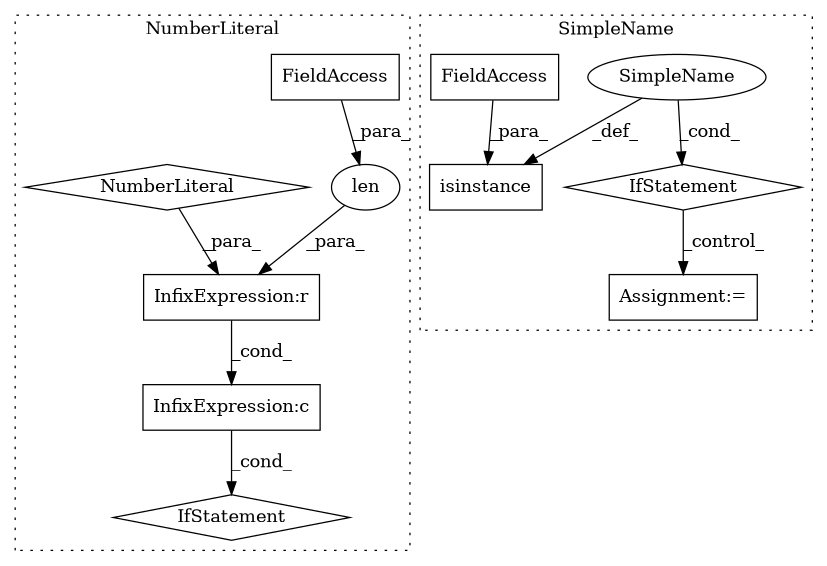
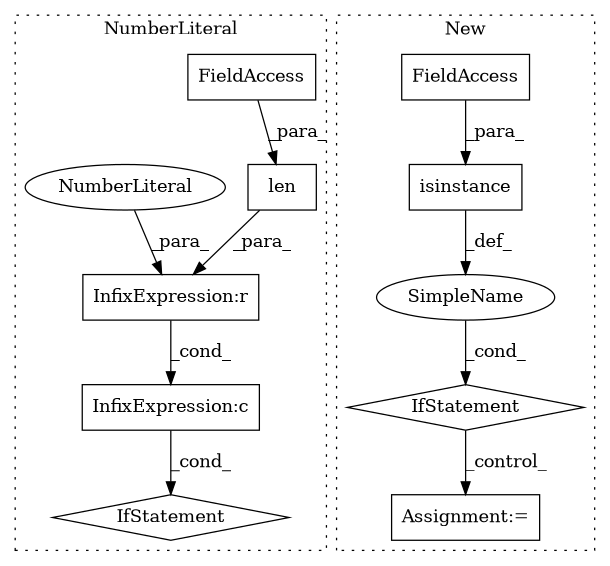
cluster "SimpleName": label "SimpleName" -> "New"
edge "SimpleName" -> "isinstance": reversed
node "NumberLiteral": shape diamond -> ellipse
node "len": shape ellipse -> box
